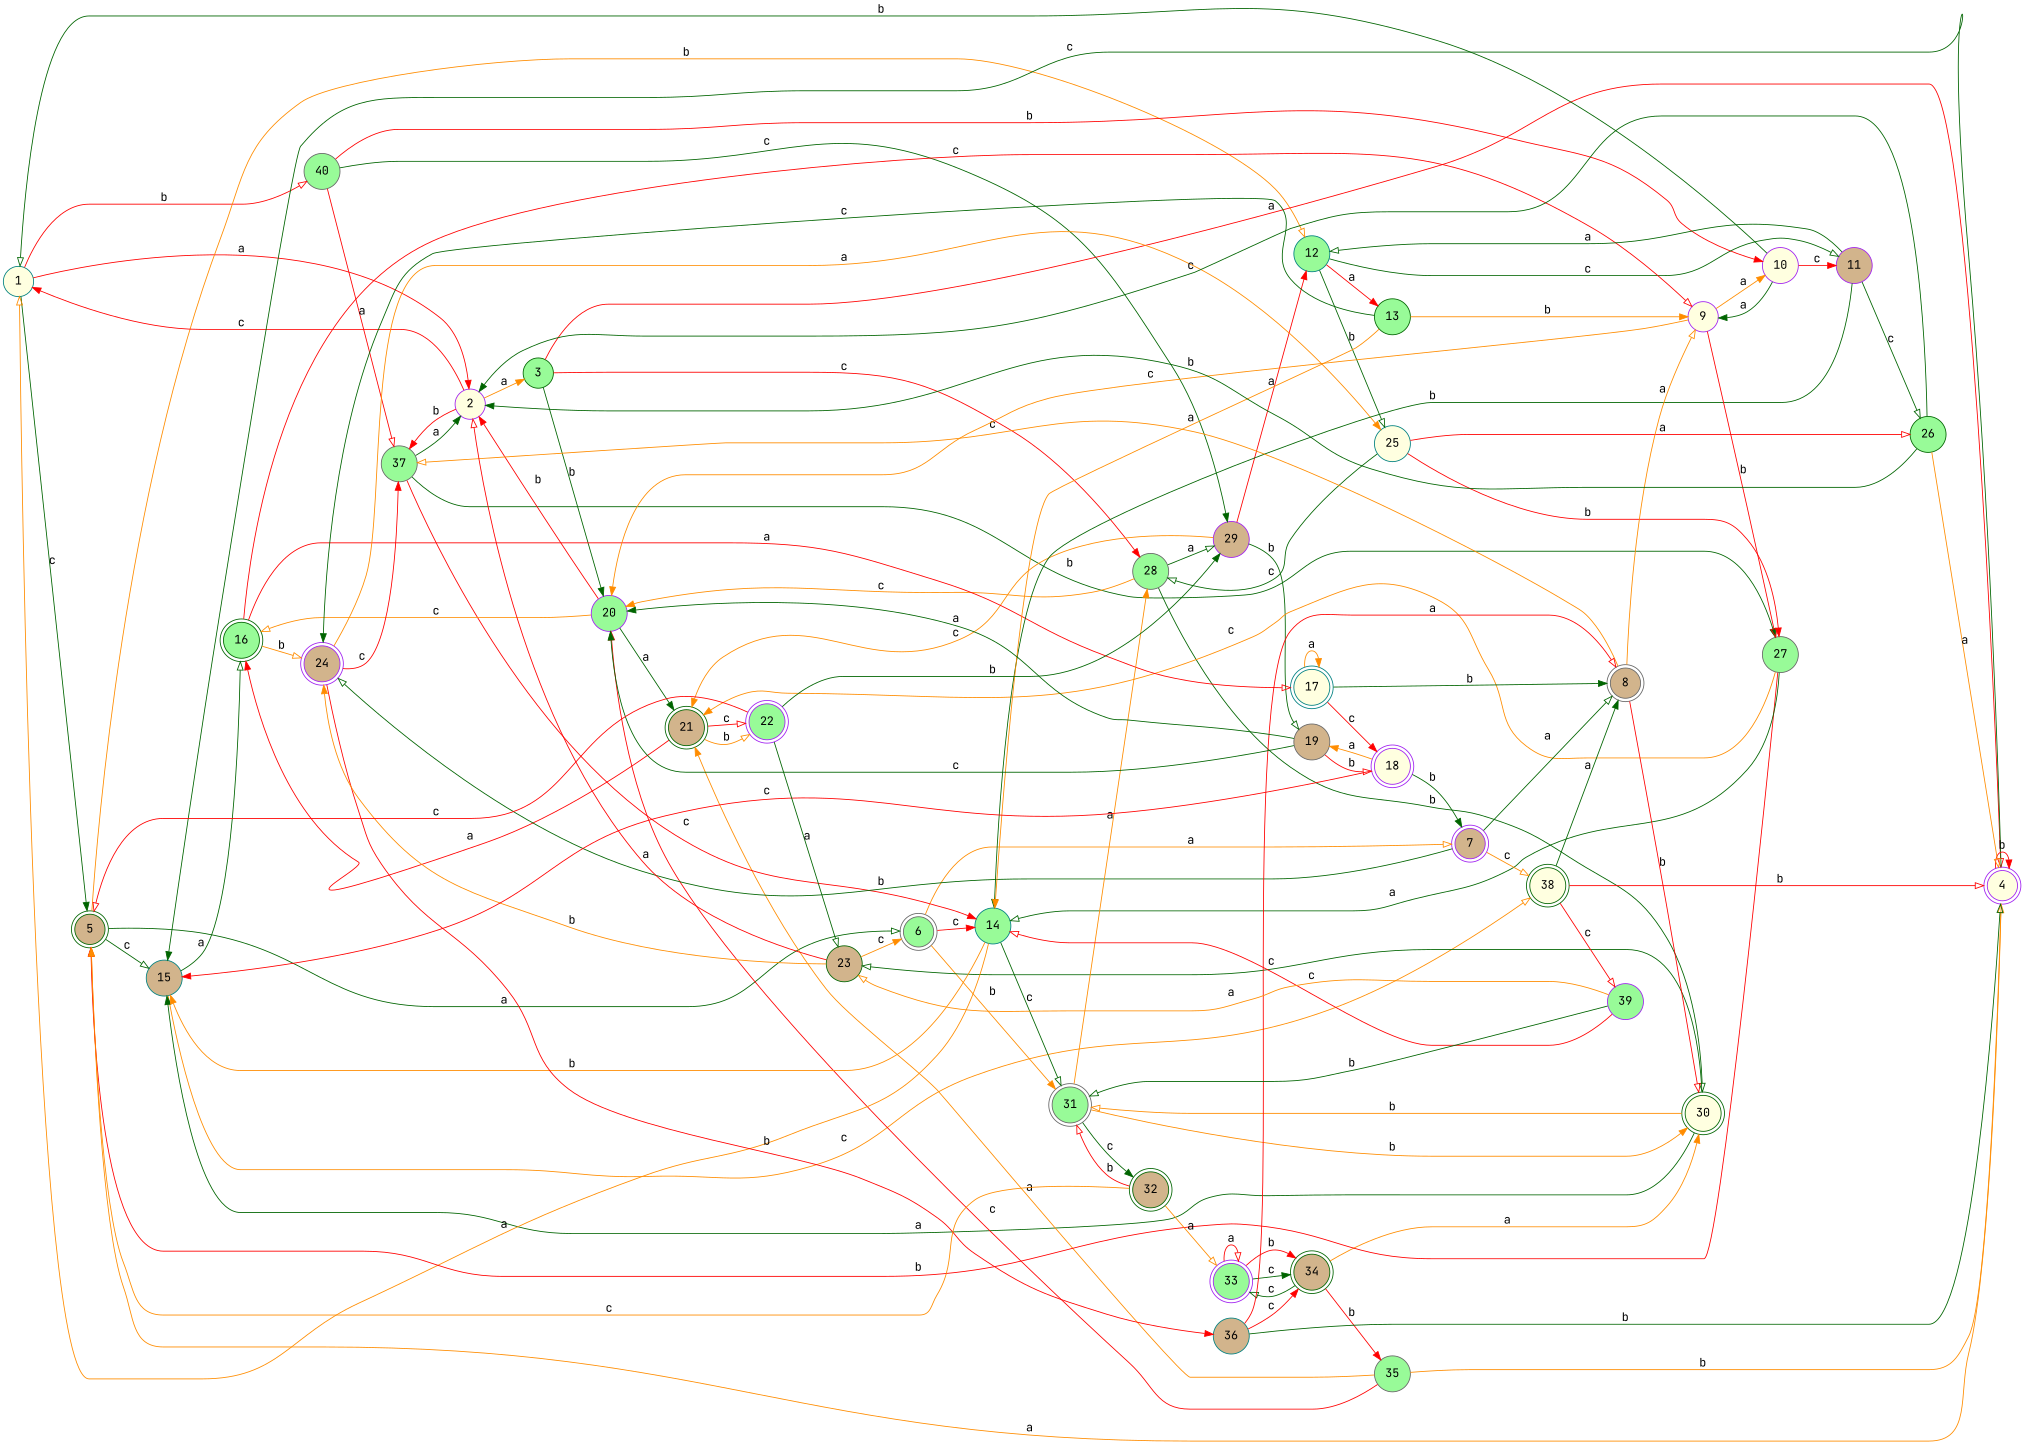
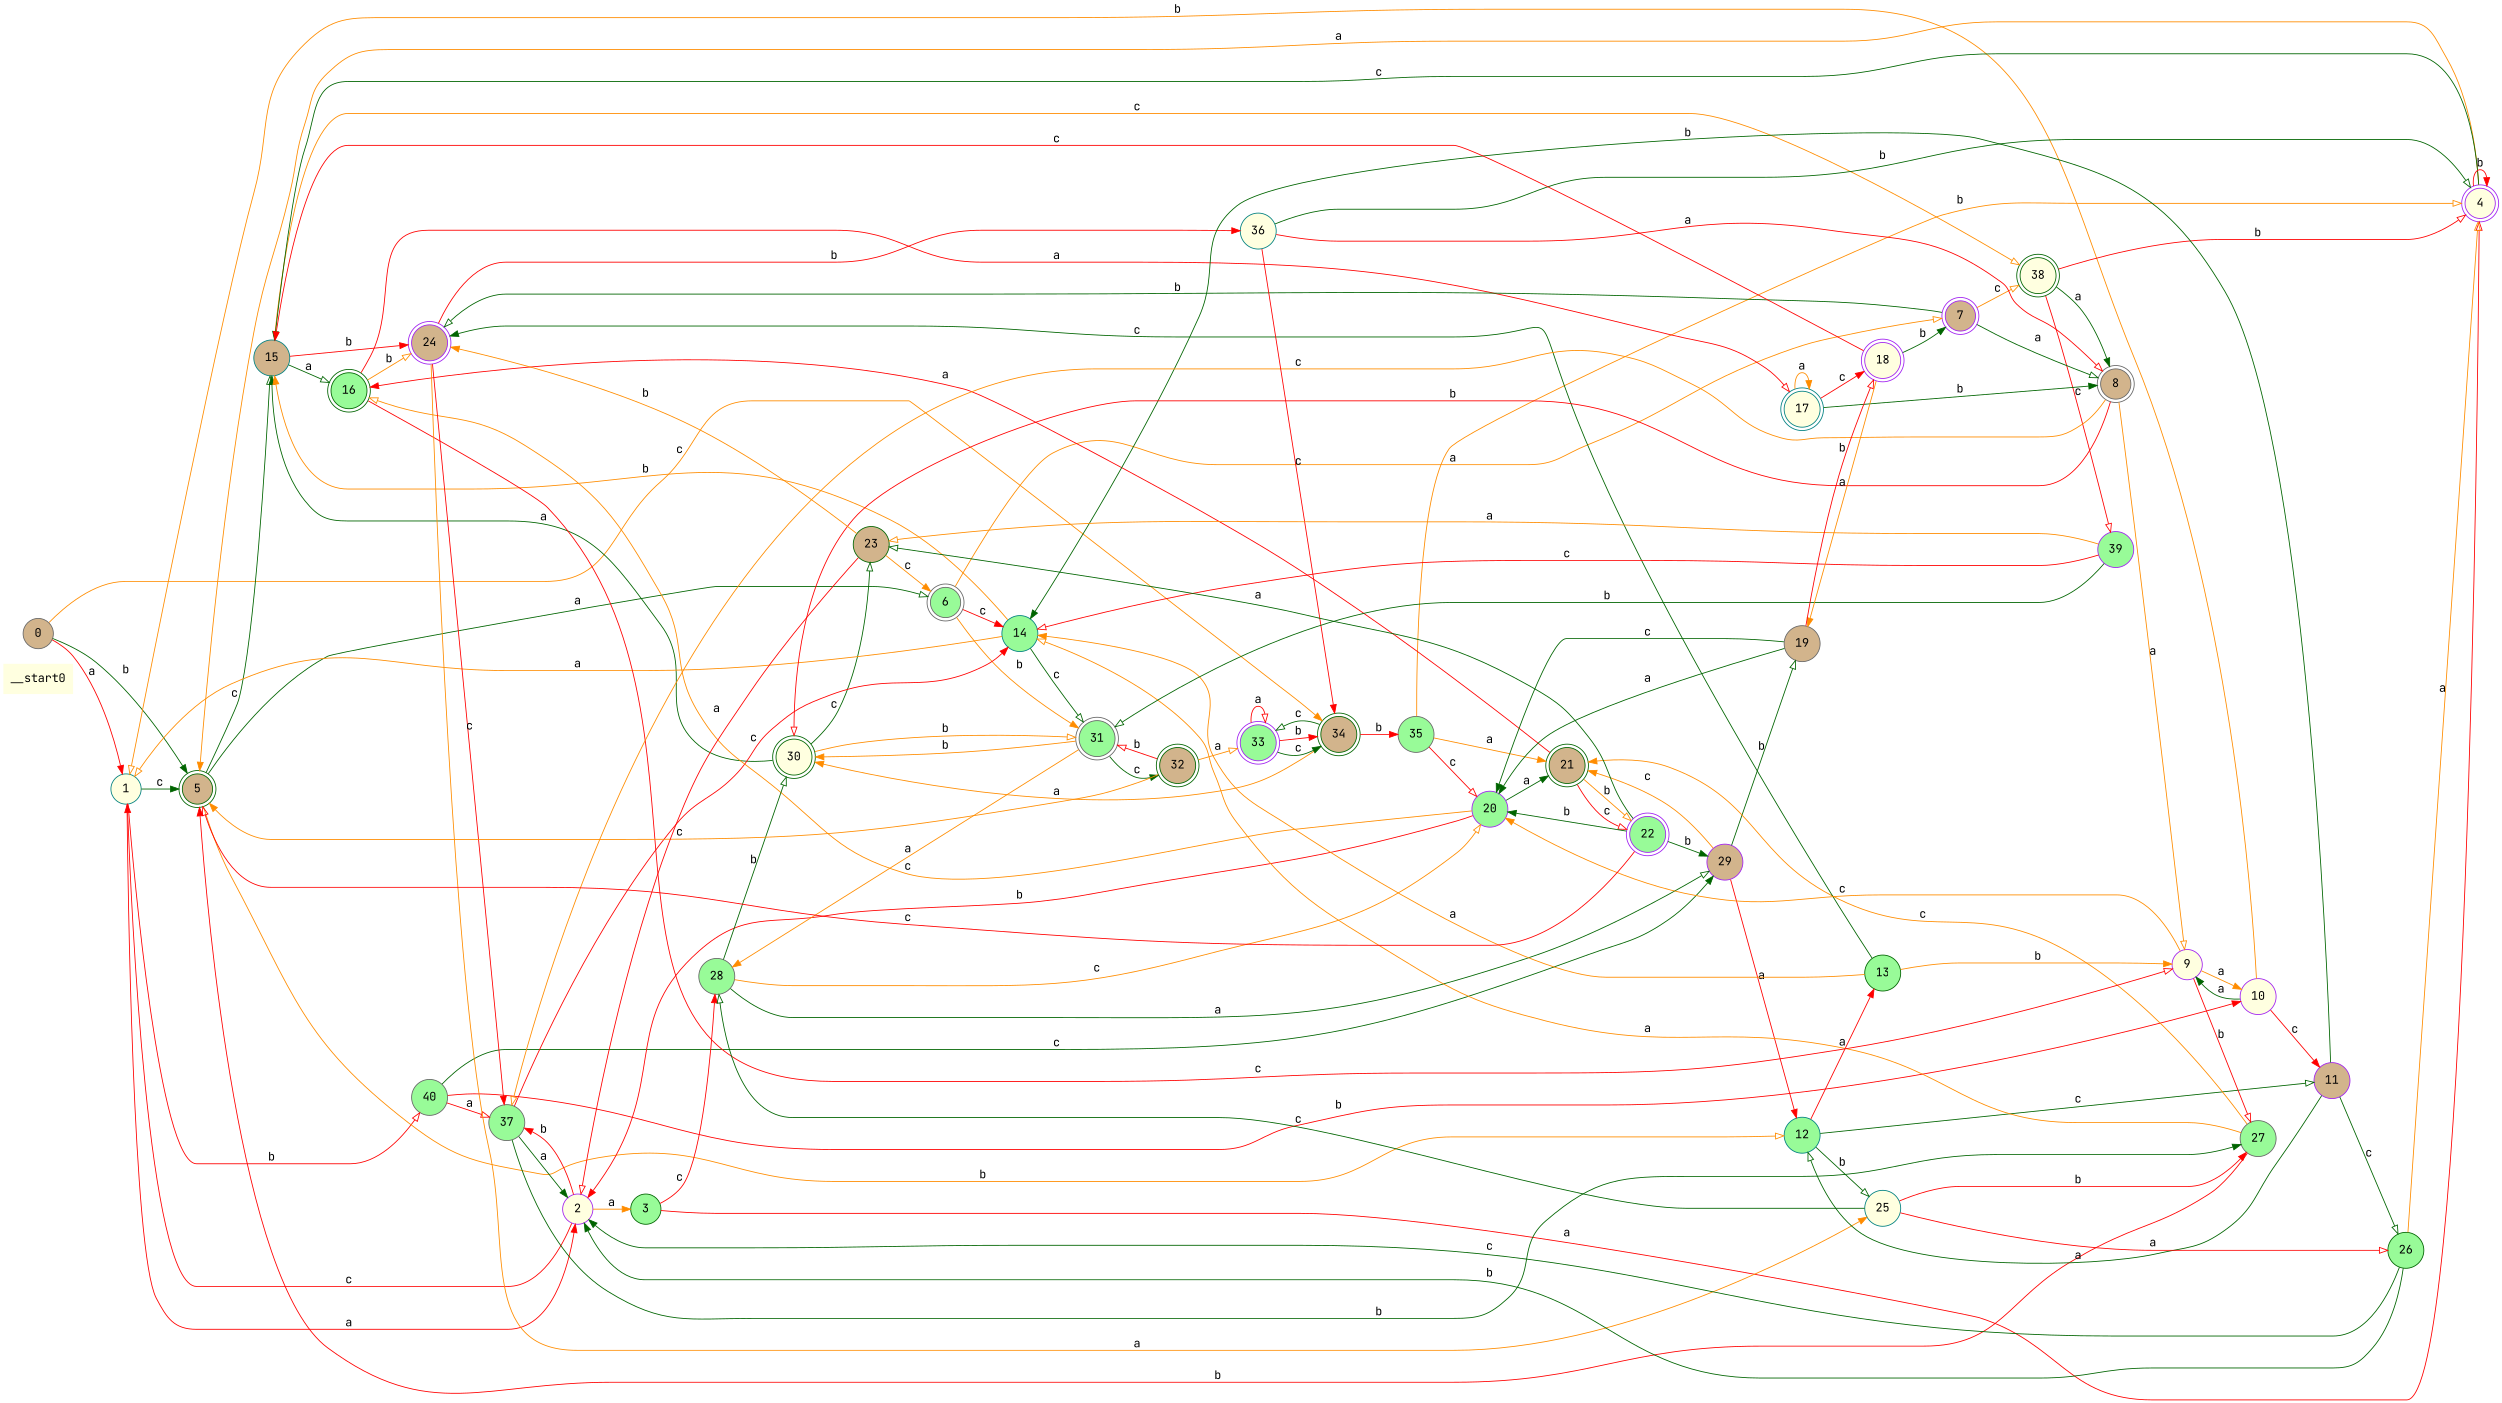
edge "10" -> "1": color darkgreen -> darkorange
edge "15" -> "24": added, label "b"
edge "3" -> "20": now "22" -> "20"
edge "28" -> "20": arrowhead normal -> onormal
node "0": added
node "__start0": added
edge "27" -> "14": color darkgreen -> darkorange
node "36": fillcolor tan -> lightyellow
